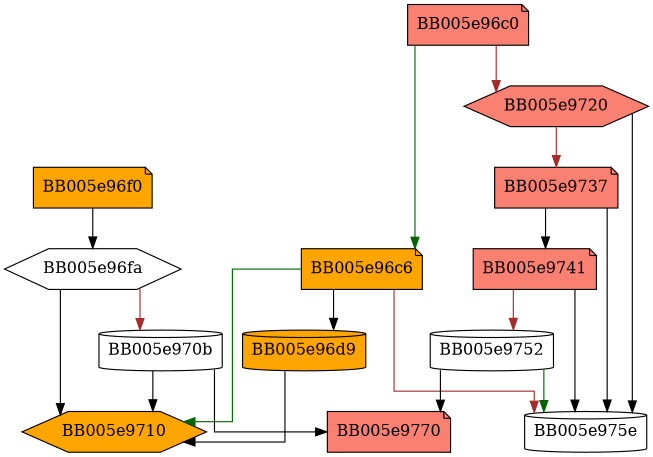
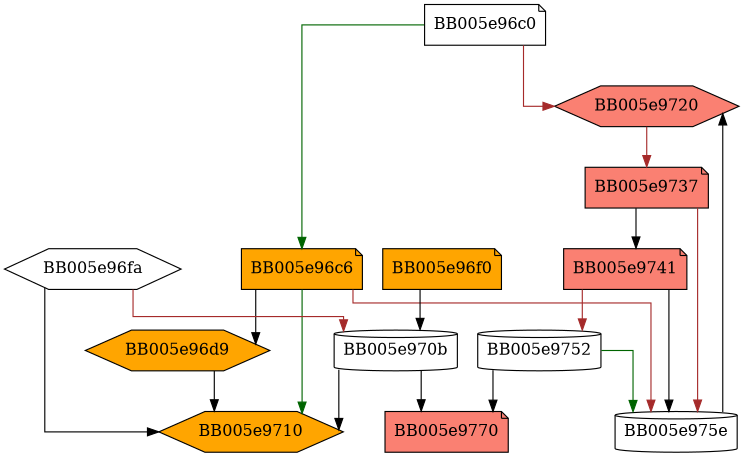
node "BB005e96c0": fillcolor salmon -> white
edge "BB005e96f0" -> "BB005e96fa": now "BB005e96f0" -> "BB005e970b"
edge "BB005e9720" -> "BB005e975e": reversed
edge "BB005e9737" -> "BB005e975e": color black -> brown
node "BB005e96d9": shape cylinder -> hexagon
